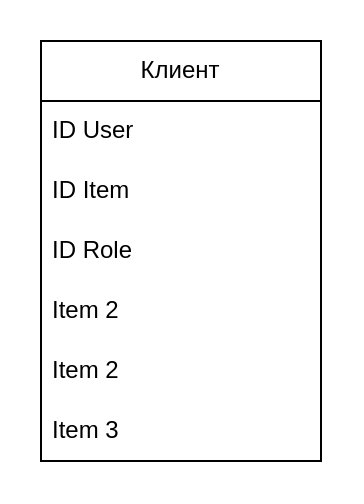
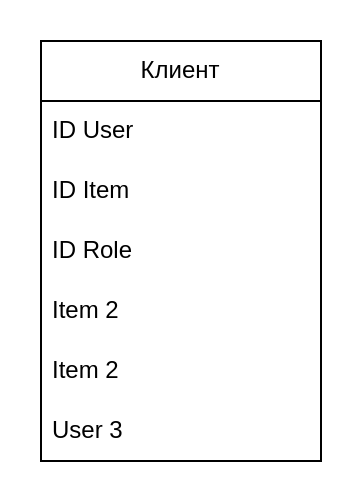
node "Item 3": label "Item 3" -> "User 3"
